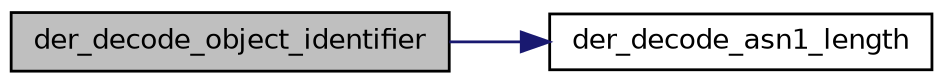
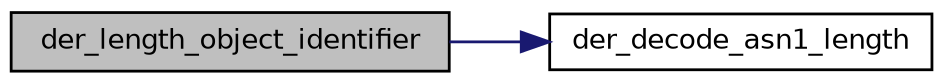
node "der_decode_object_identifier": label "der_decode_object_identifier" -> "der_length_object_identifier"
